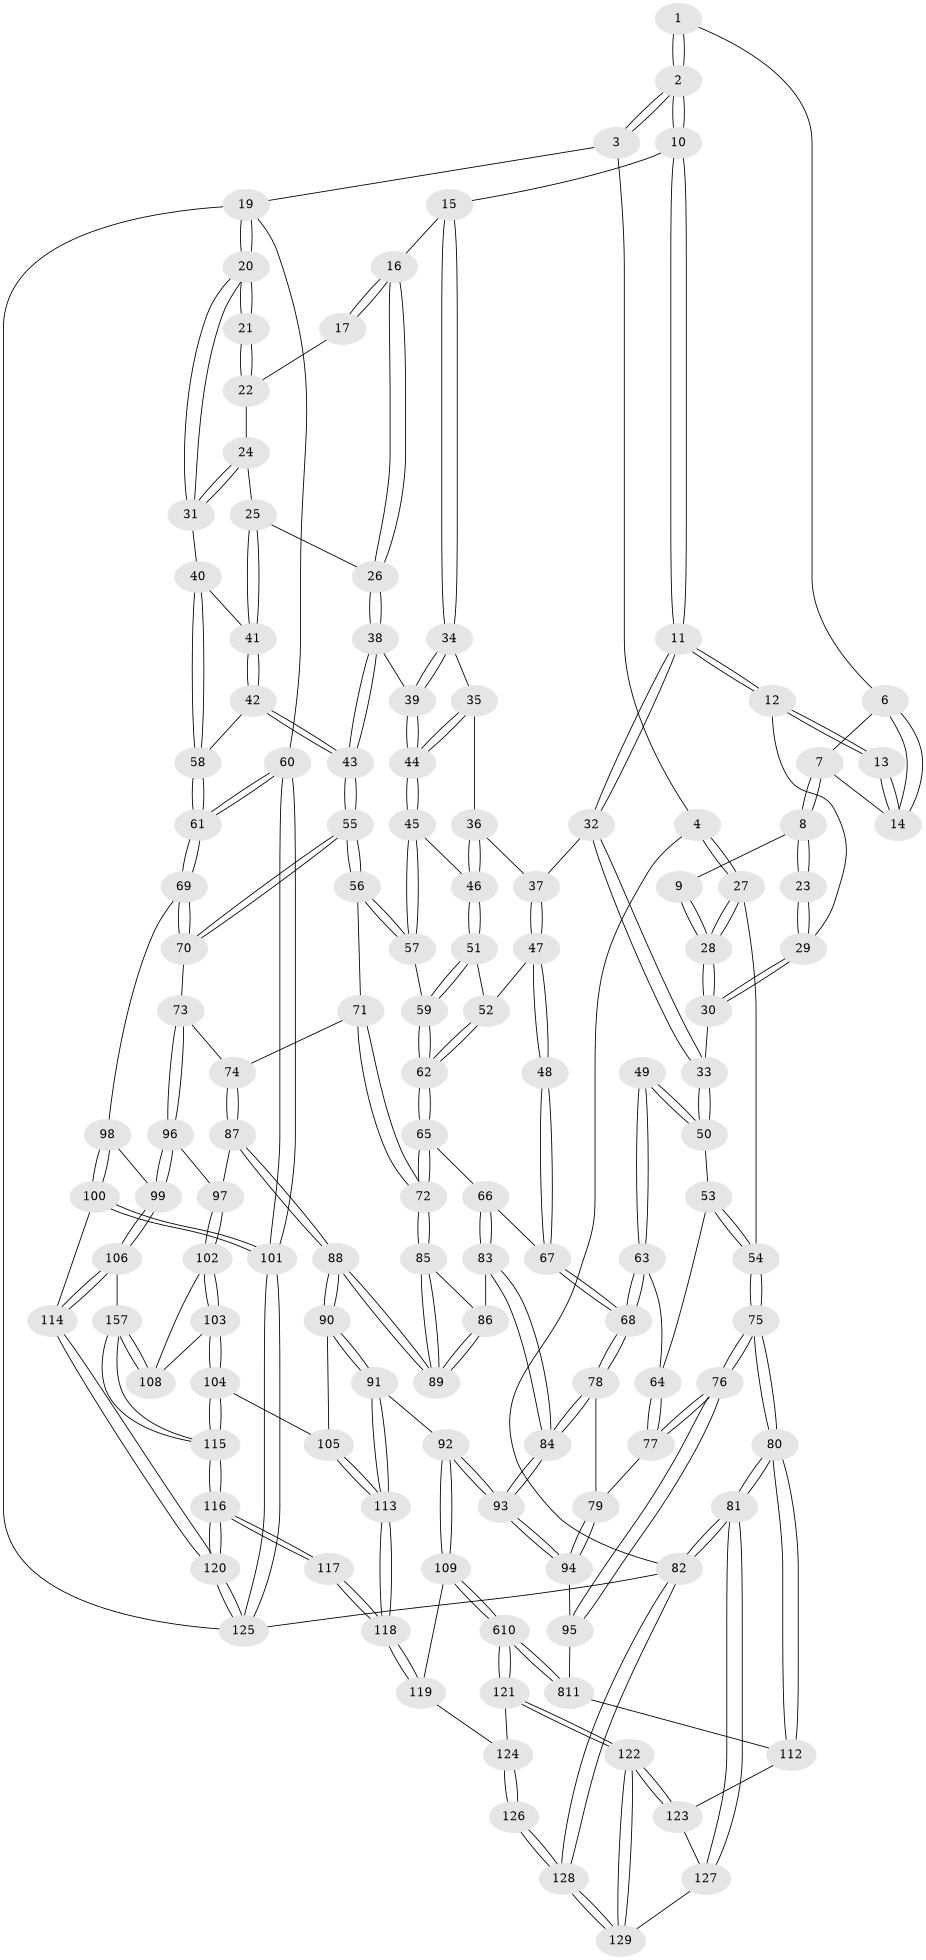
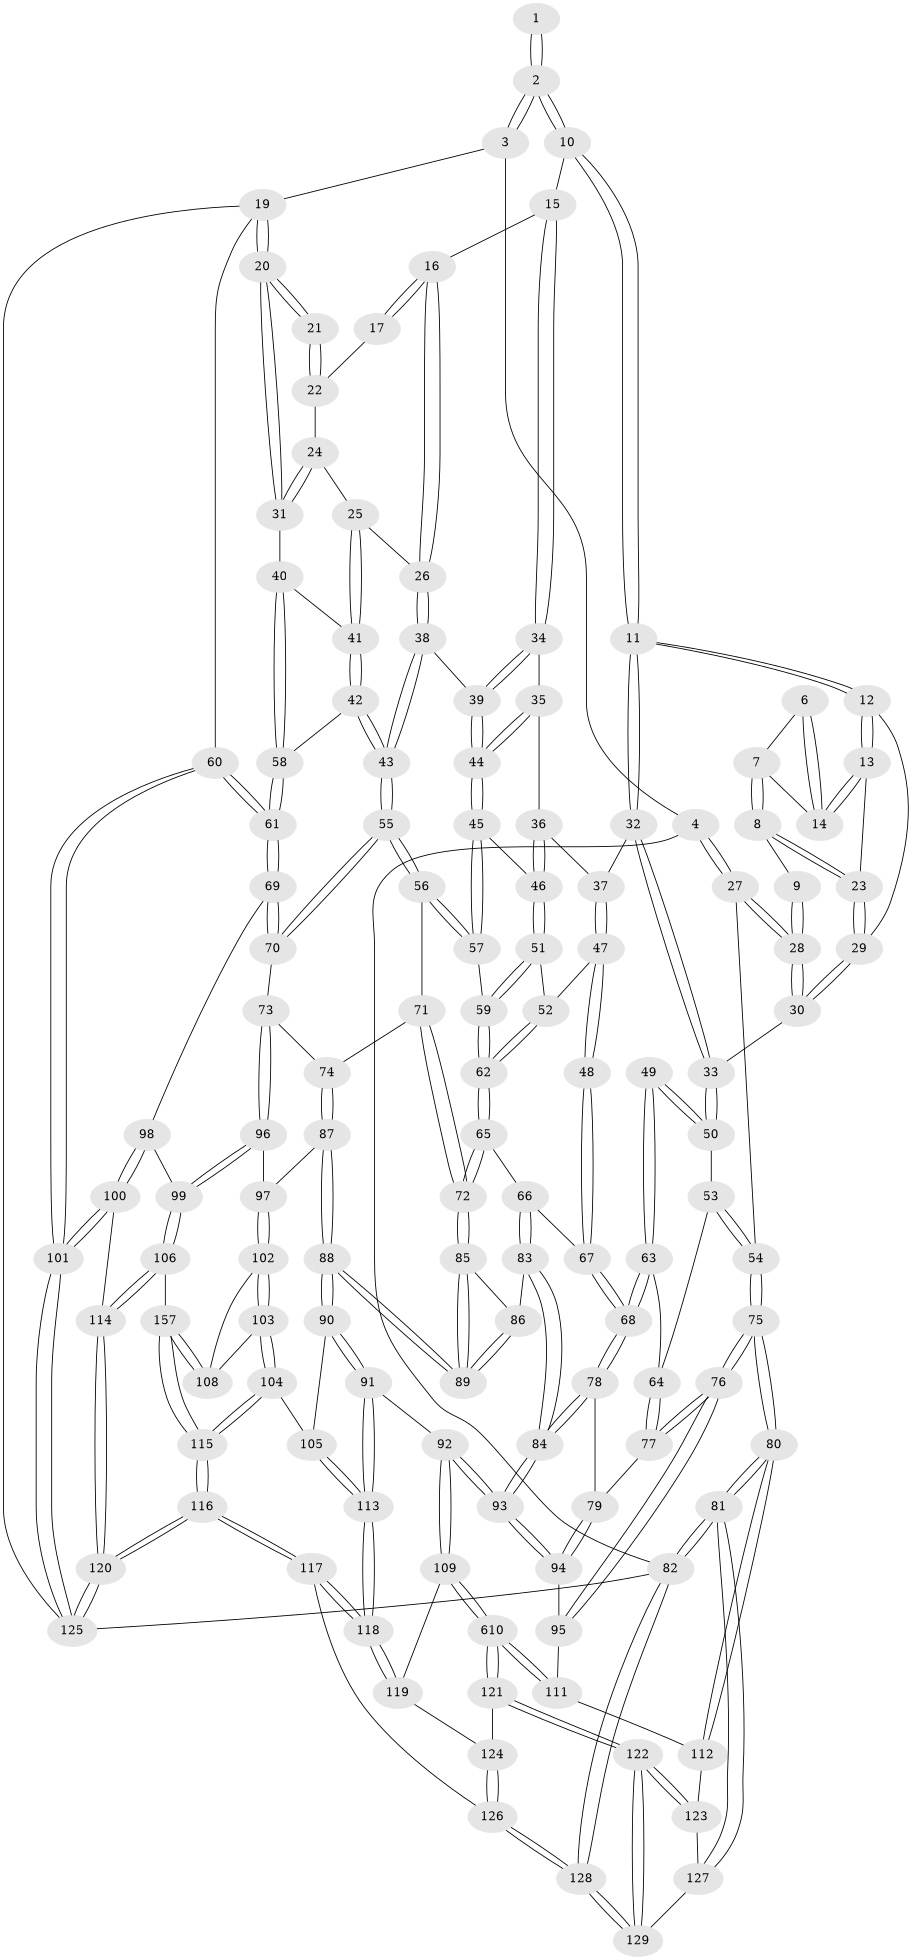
edge "1" -- "6": removed
edge "13" -- "23": added
node "811": label "811" -> "111"
edge "117" -- "126": added
